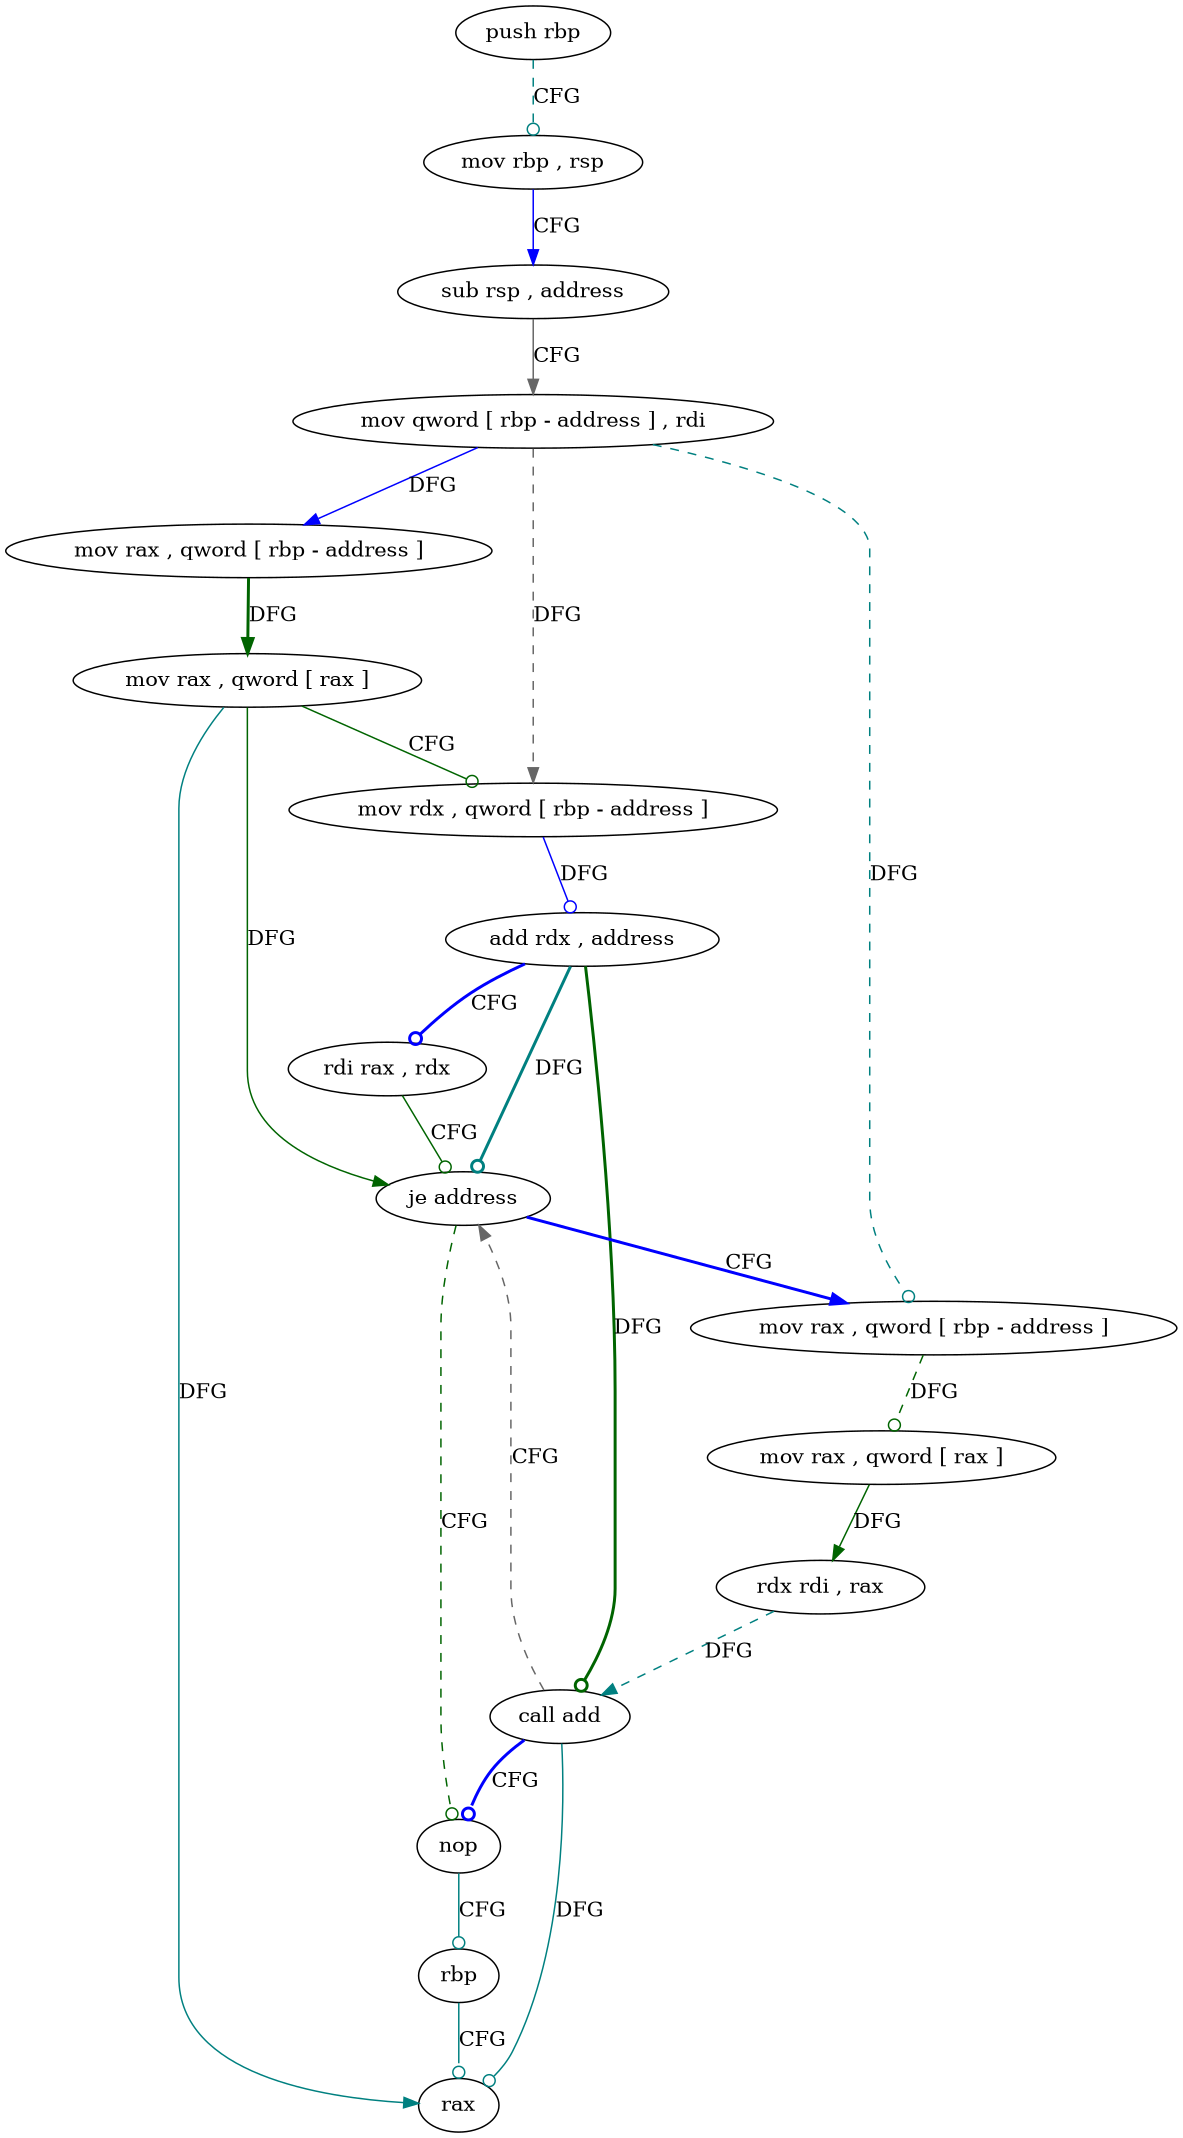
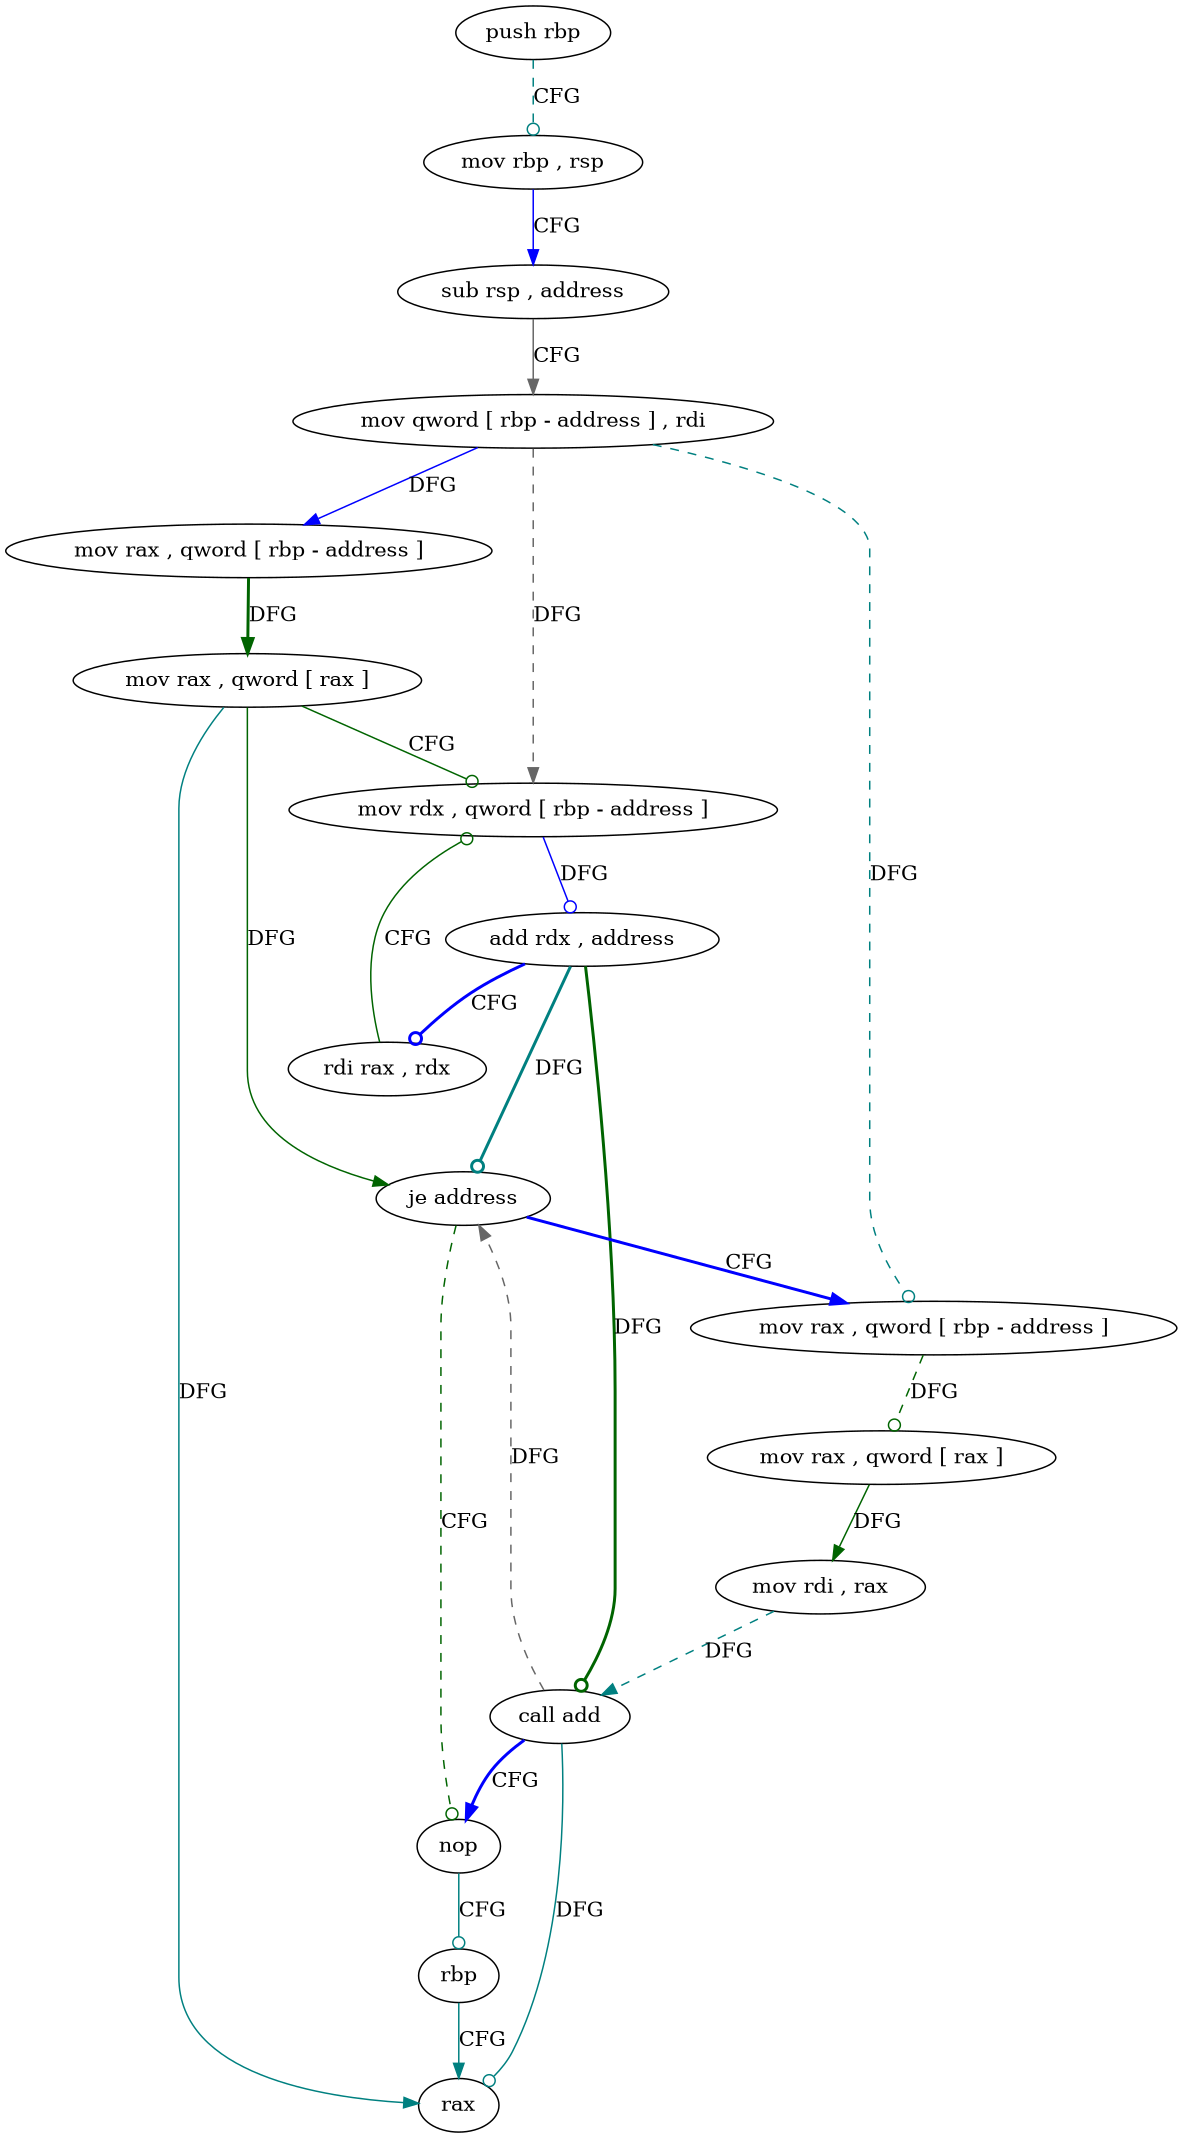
edge "rdi rax , rdx" -> "je address": now "rdi rax , rdx" -> "mov rdx , qword [ rbp - address ]"
edge "call add" -> "je address": label "CFG" -> "DFG"
node "rdx rdi , rax": label "rdx rdi , rax" -> "mov rdi , rax"
edge "call add" -> "nop": arrowhead odot -> normal
edge "rbp" -> "rax": arrowhead odot -> normal
